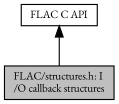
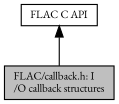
node "FLAC/structures.h: I /O callback structures": label "FLAC/structures.h: I /O callback structures" -> "FLAC/callback.h: I /O callback structures"
